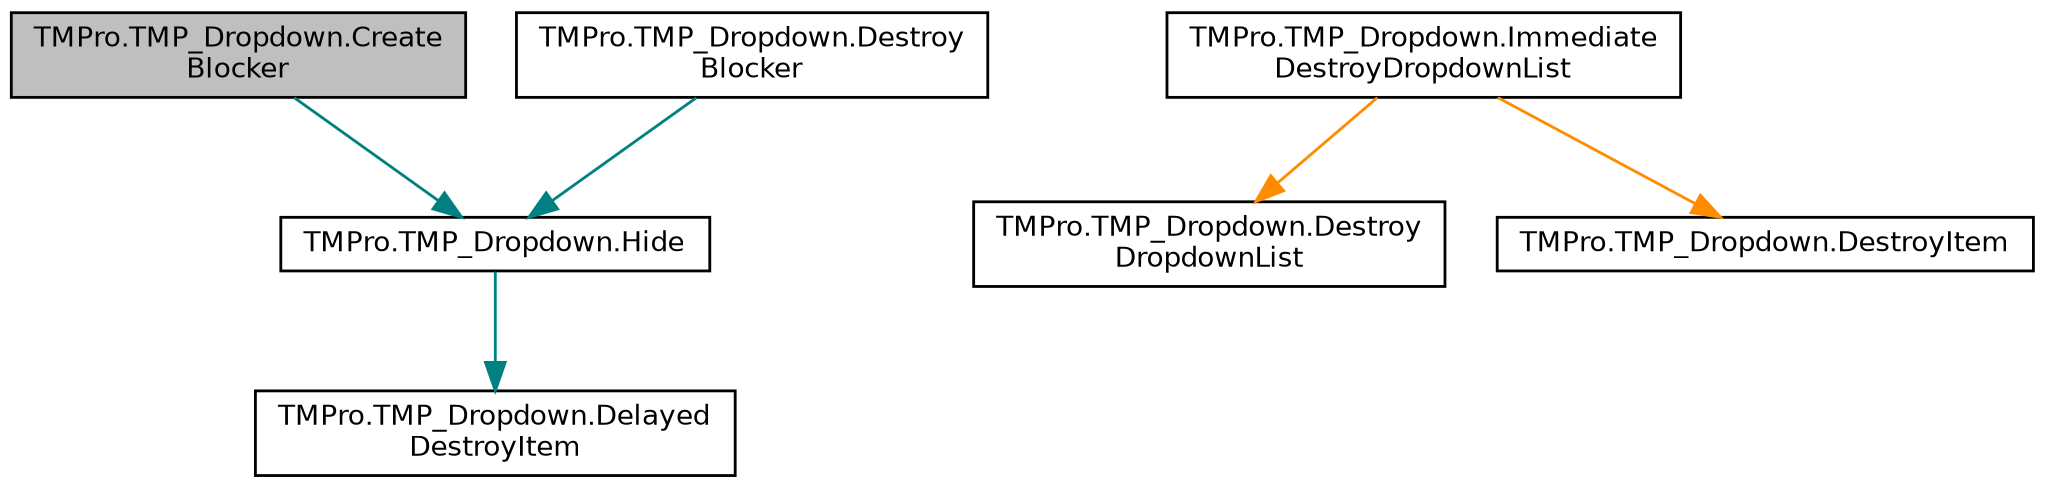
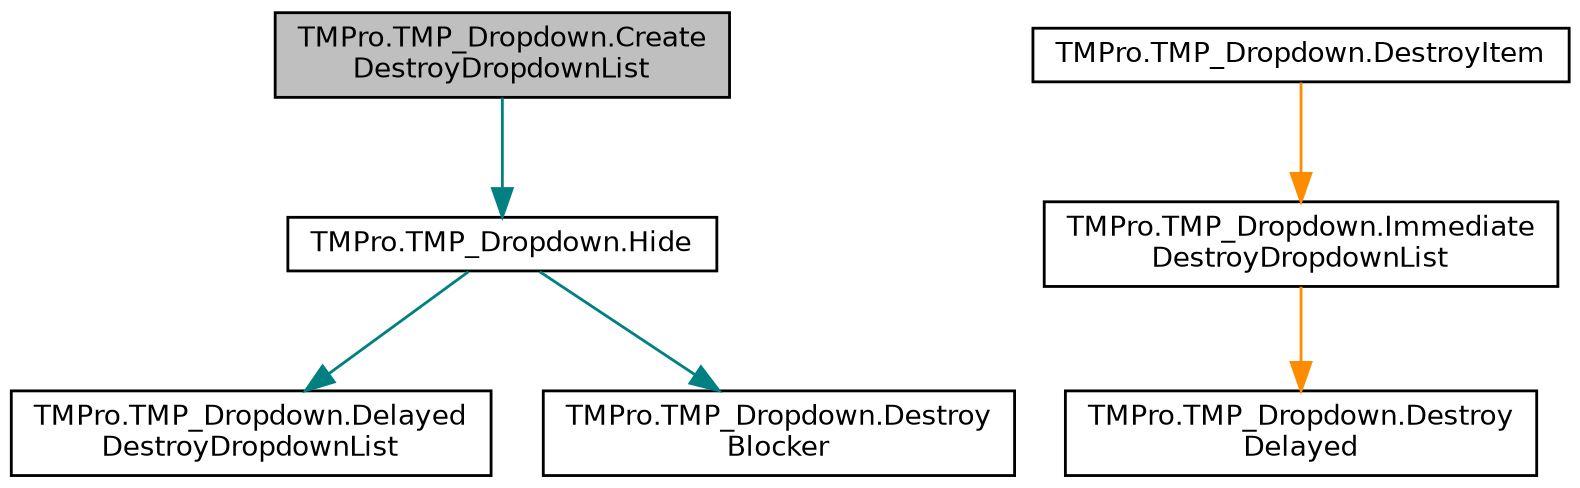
node "TMPro.TMP_Dropdown.Create Blocker": label "TMPro.TMP_Dropdown.Create Blocker" -> "TMPro.TMP_Dropdown.Create DestroyDropdownList"
edge "TMPro.TMP_Dropdown.Destroy Blocker" -> "TMPro.TMP_Dropdown.Hide": reversed
edge "TMPro.TMP_Dropdown.Immediate DestroyDropdownList" -> "TMPro.TMP_Dropdown.DestroyItem": reversed
node "TMPro.TMP_Dropdown.Destroy DropdownList": label "TMPro.TMP_Dropdown.Destroy DropdownList" -> "TMPro.TMP_Dropdown.Destroy Delayed"
node "TMPro.TMP_Dropdown.Delayed DestroyItem": label "TMPro.TMP_Dropdown.Delayed DestroyItem" -> "TMPro.TMP_Dropdown.Delayed DestroyDropdownList"
